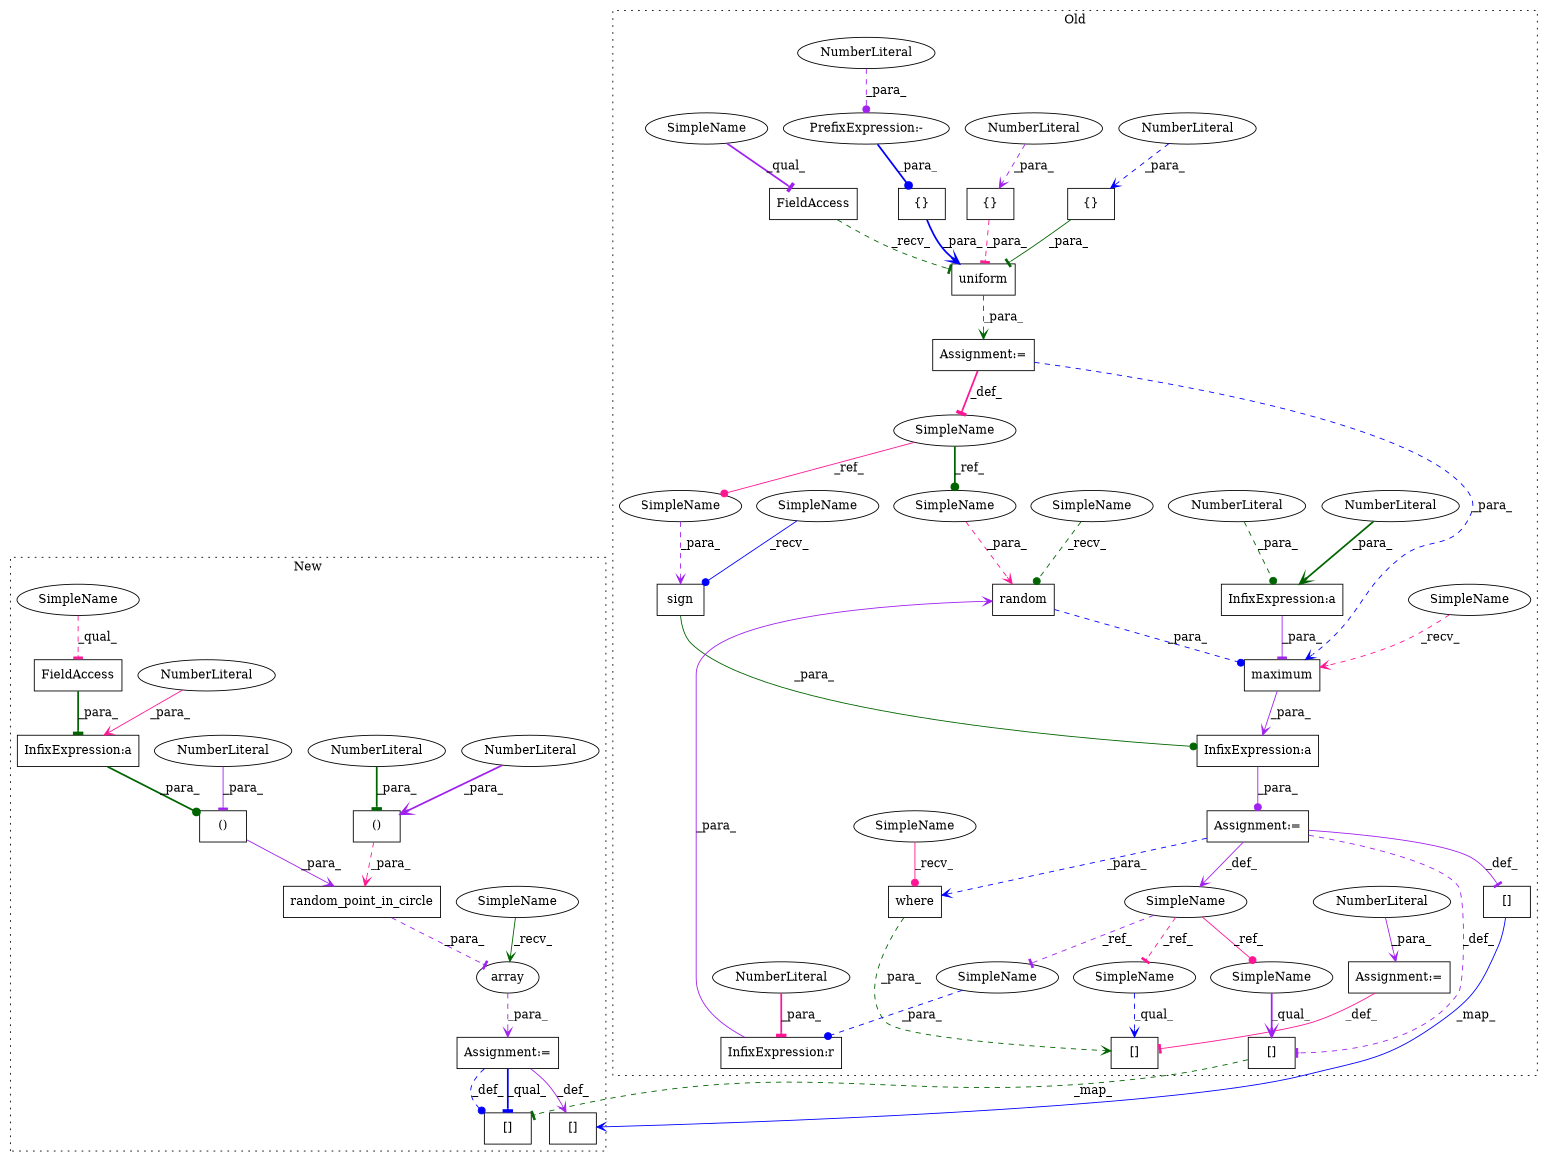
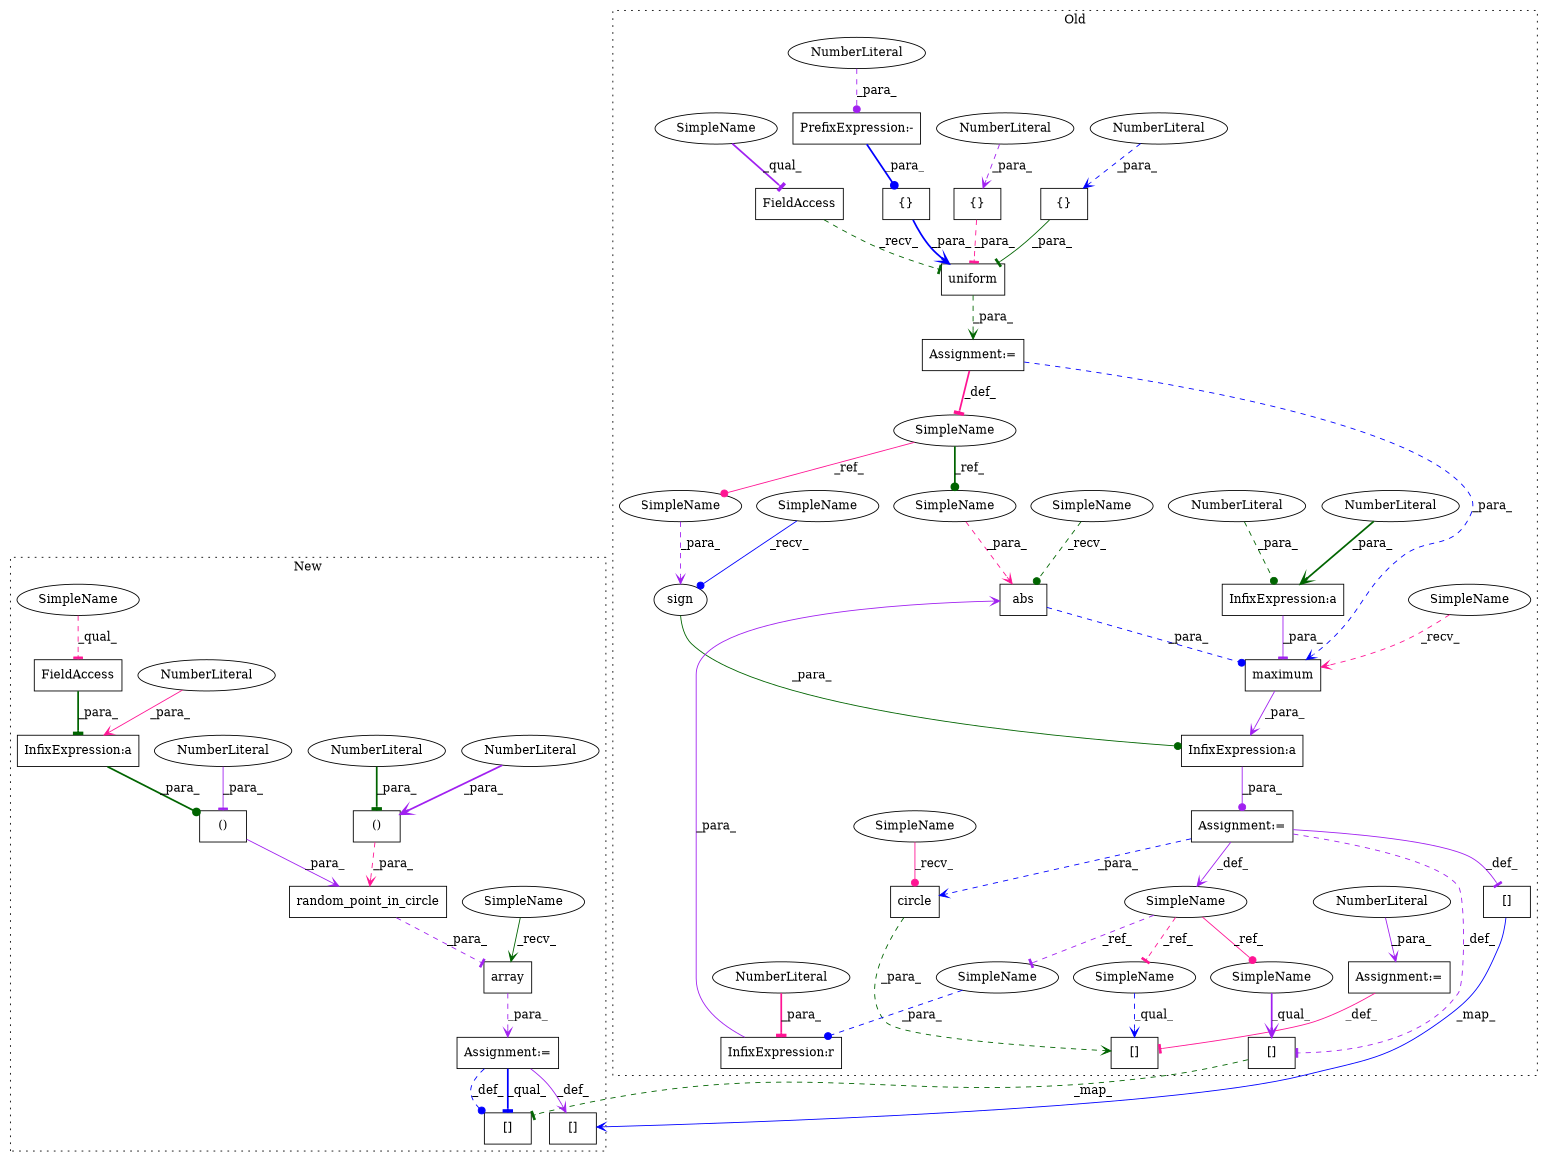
node "PrefixExpression:-": shape ellipse -> box
node "sign": shape box -> ellipse
node "random": label "random" -> "abs"
node "where": label "where" -> "circle"
node "array": shape ellipse -> box
